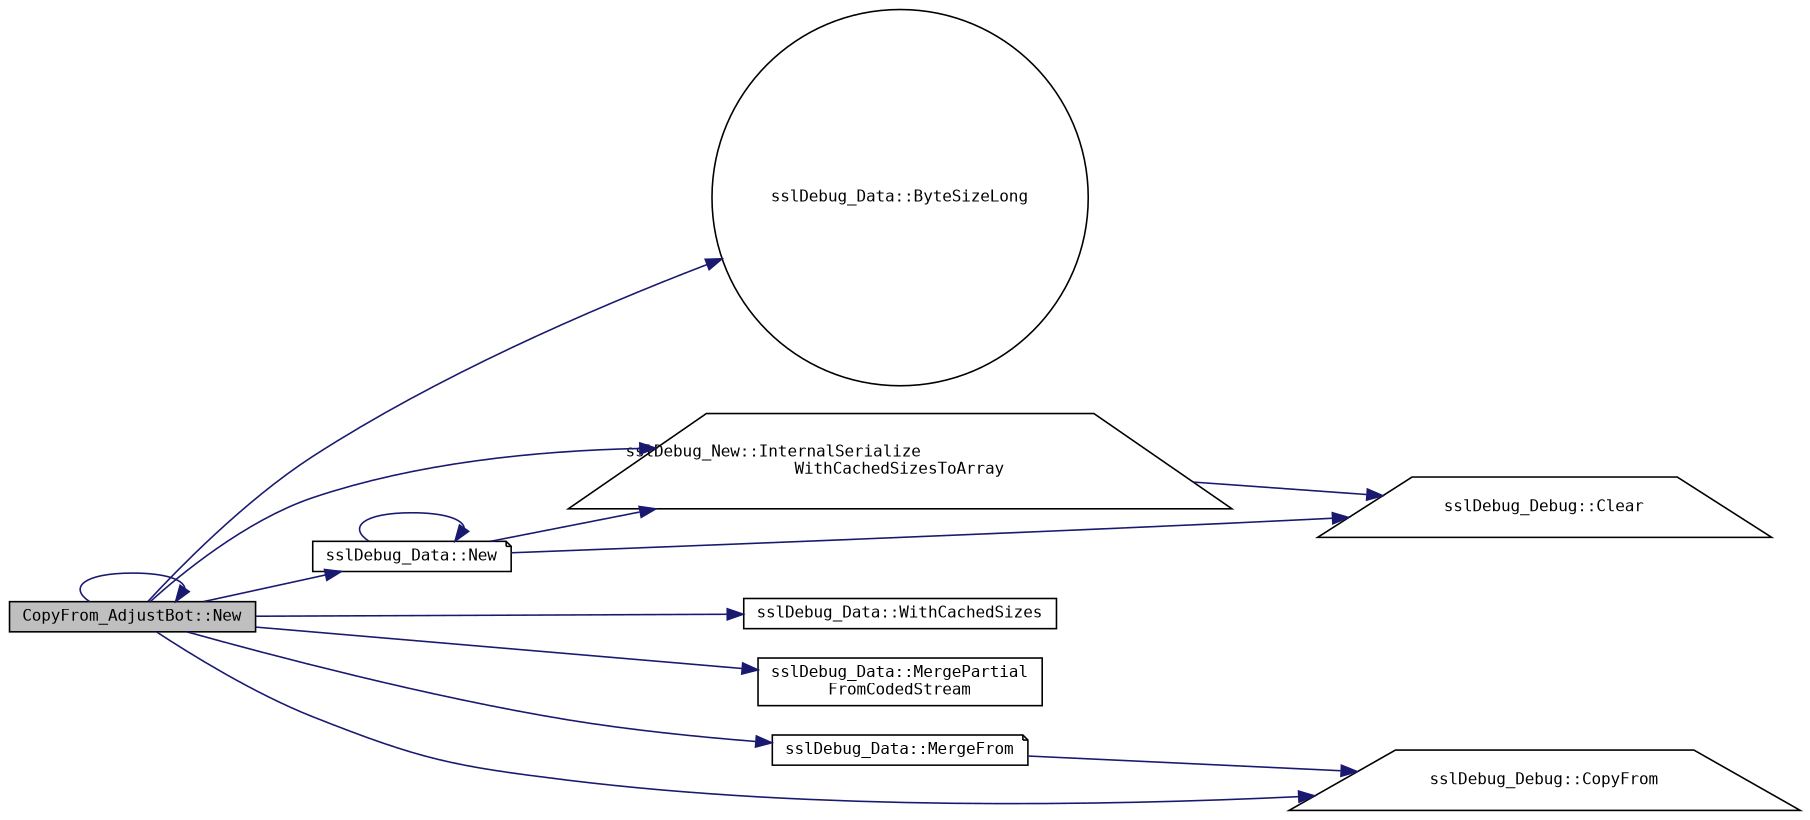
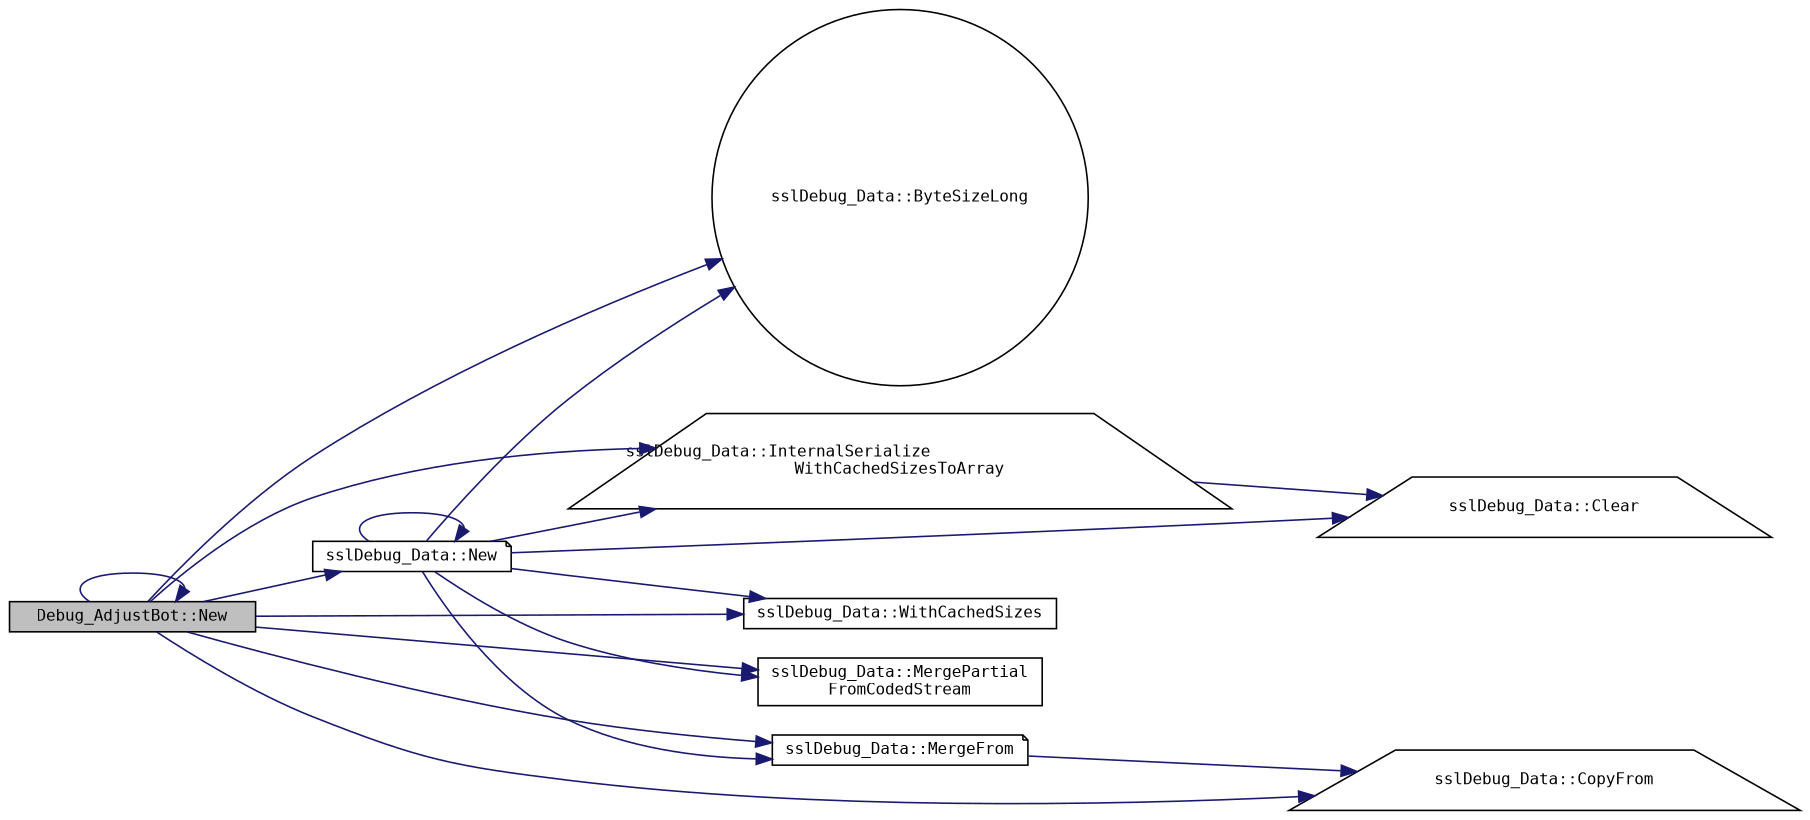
edge "sslDebug_Data::New" -> "sslDebug_Data::ByteSizeLong": added
node "sslDebug_New::InternalSerialize WithCachedSizesToArray": label "sslDebug_New::InternalSerialize WithCachedSizesToArray" -> "sslDebug_Data::InternalSerialize WithCachedSizesToArray"
node "sslDebug_Debug::Clear": label "sslDebug_Debug::Clear" -> "sslDebug_Data::Clear"
edge "sslDebug_Data::New" -> "sslDebug_Data::WithCachedSizes": added
node "CopyFrom_AdjustBot::New": label "CopyFrom_AdjustBot::New" -> "Debug_AdjustBot::New"
edge "sslDebug_Data::New" -> "sslDebug_Data::MergePartial FromCodedStream": added
edge "sslDebug_Data::New" -> "sslDebug_Data::MergeFrom": added
node "sslDebug_Debug::CopyFrom": label "sslDebug_Debug::CopyFrom" -> "sslDebug_Data::CopyFrom"
